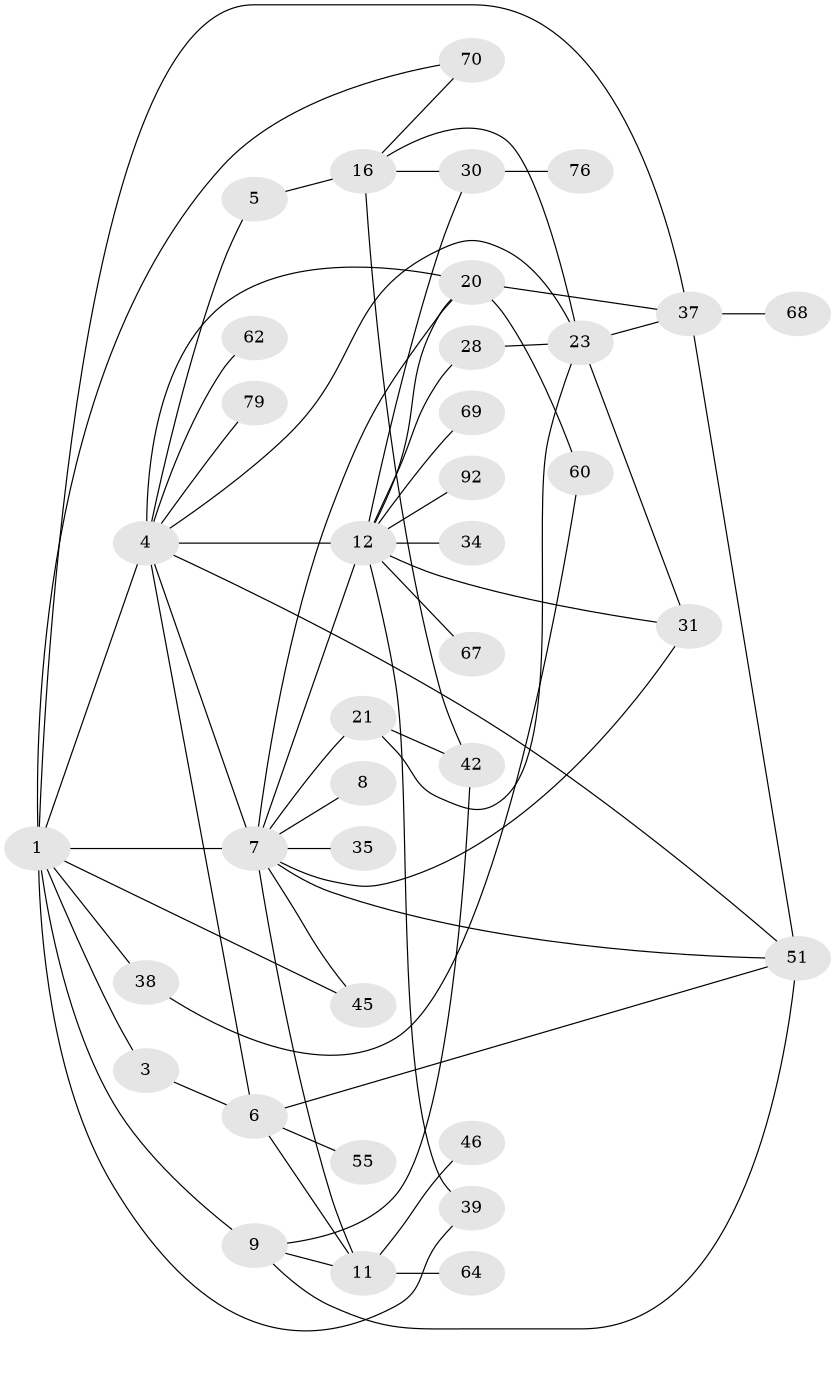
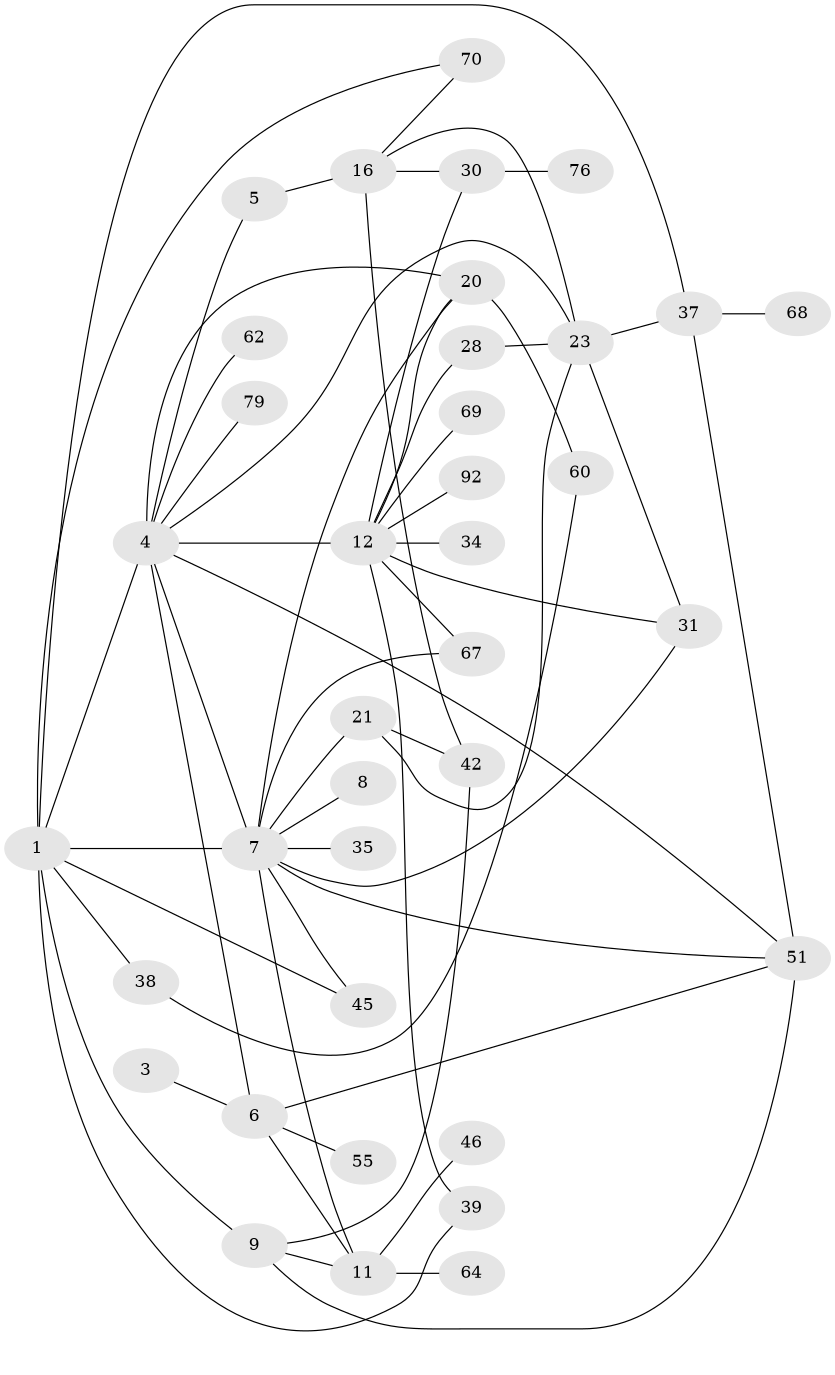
edge "20" -- "37": removed
edge "12" -- "7": now "67" -- "7"
edge "1" -- "3": removed
